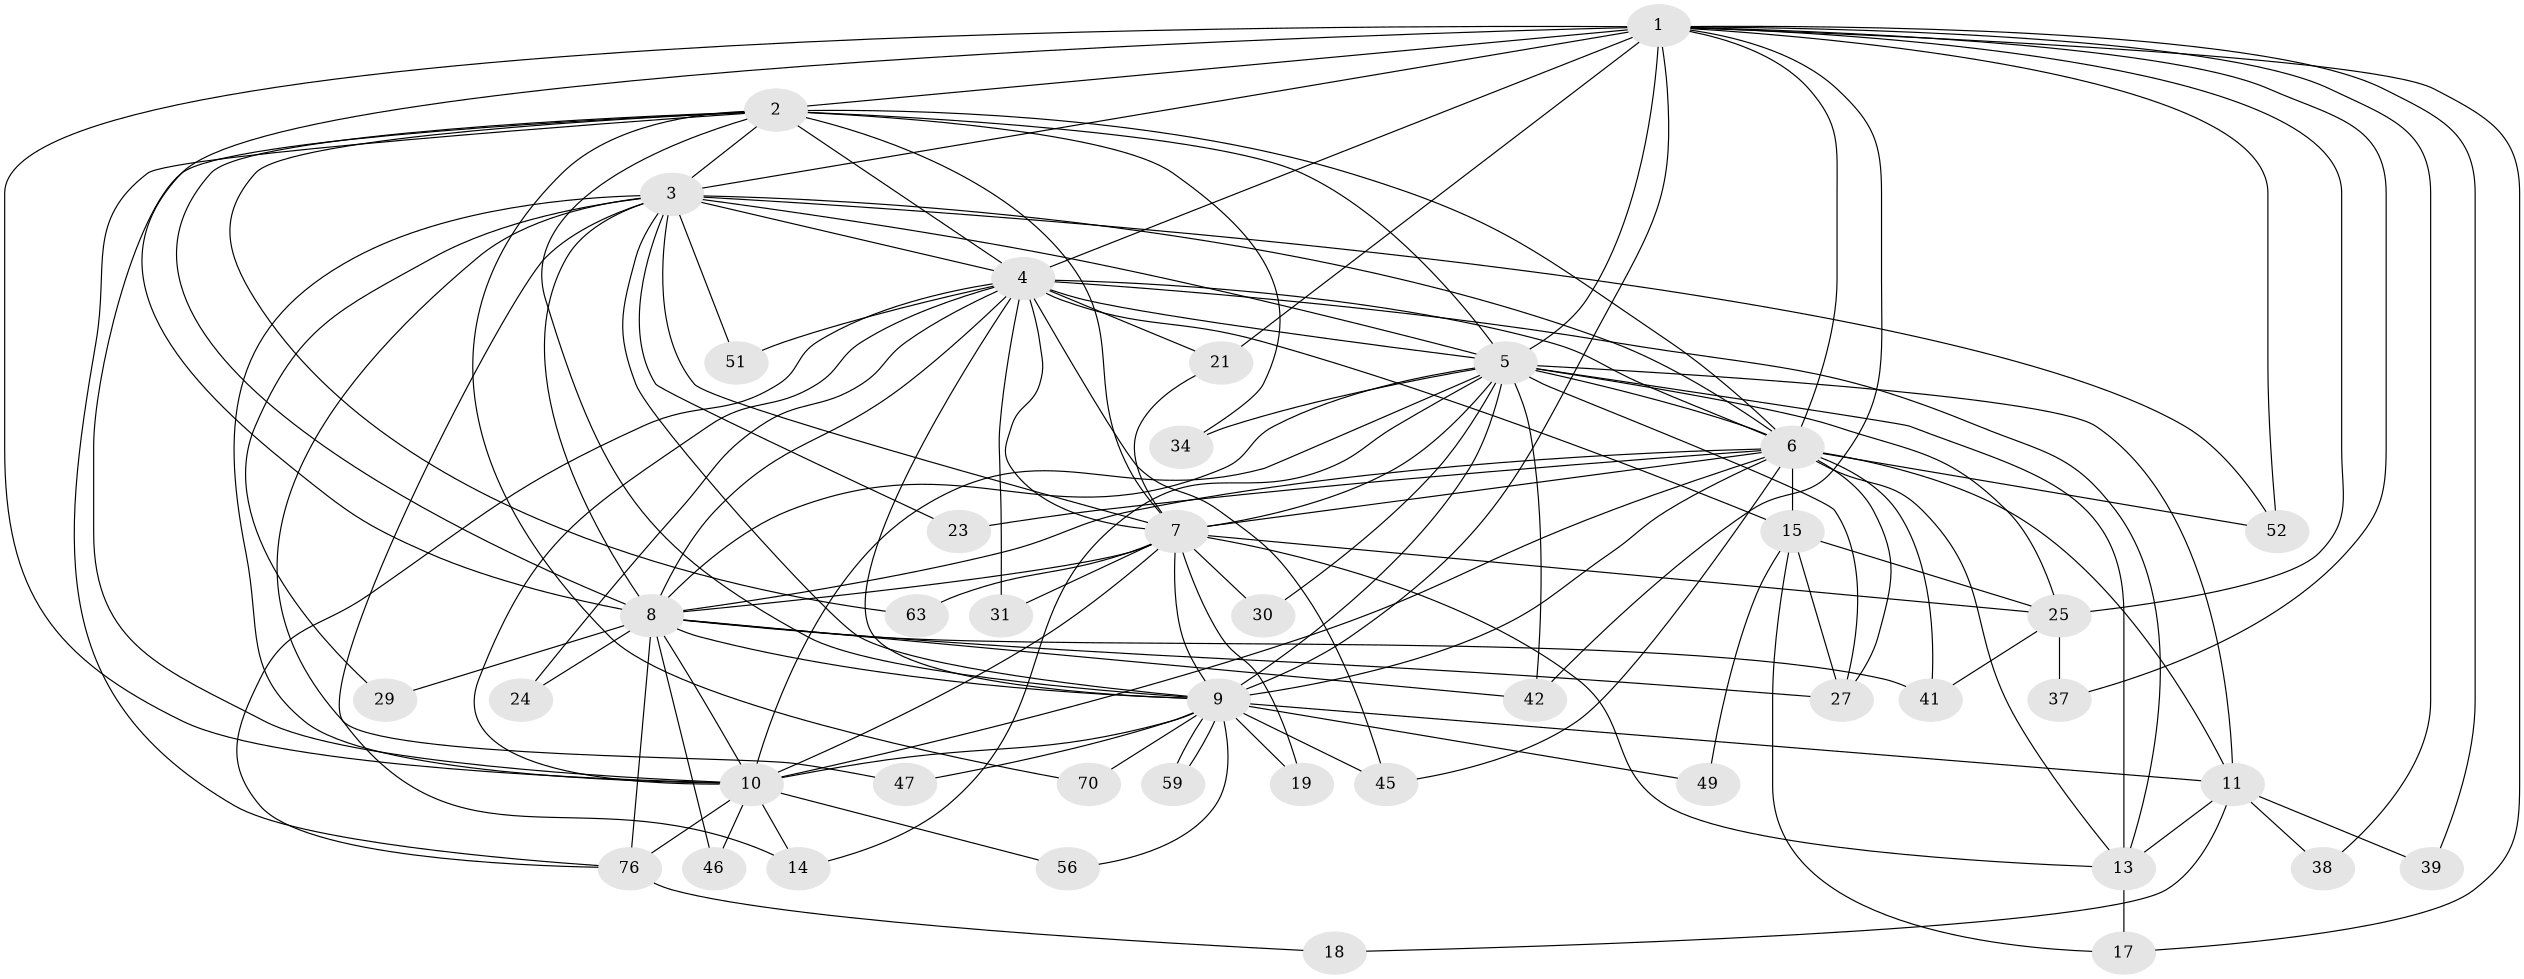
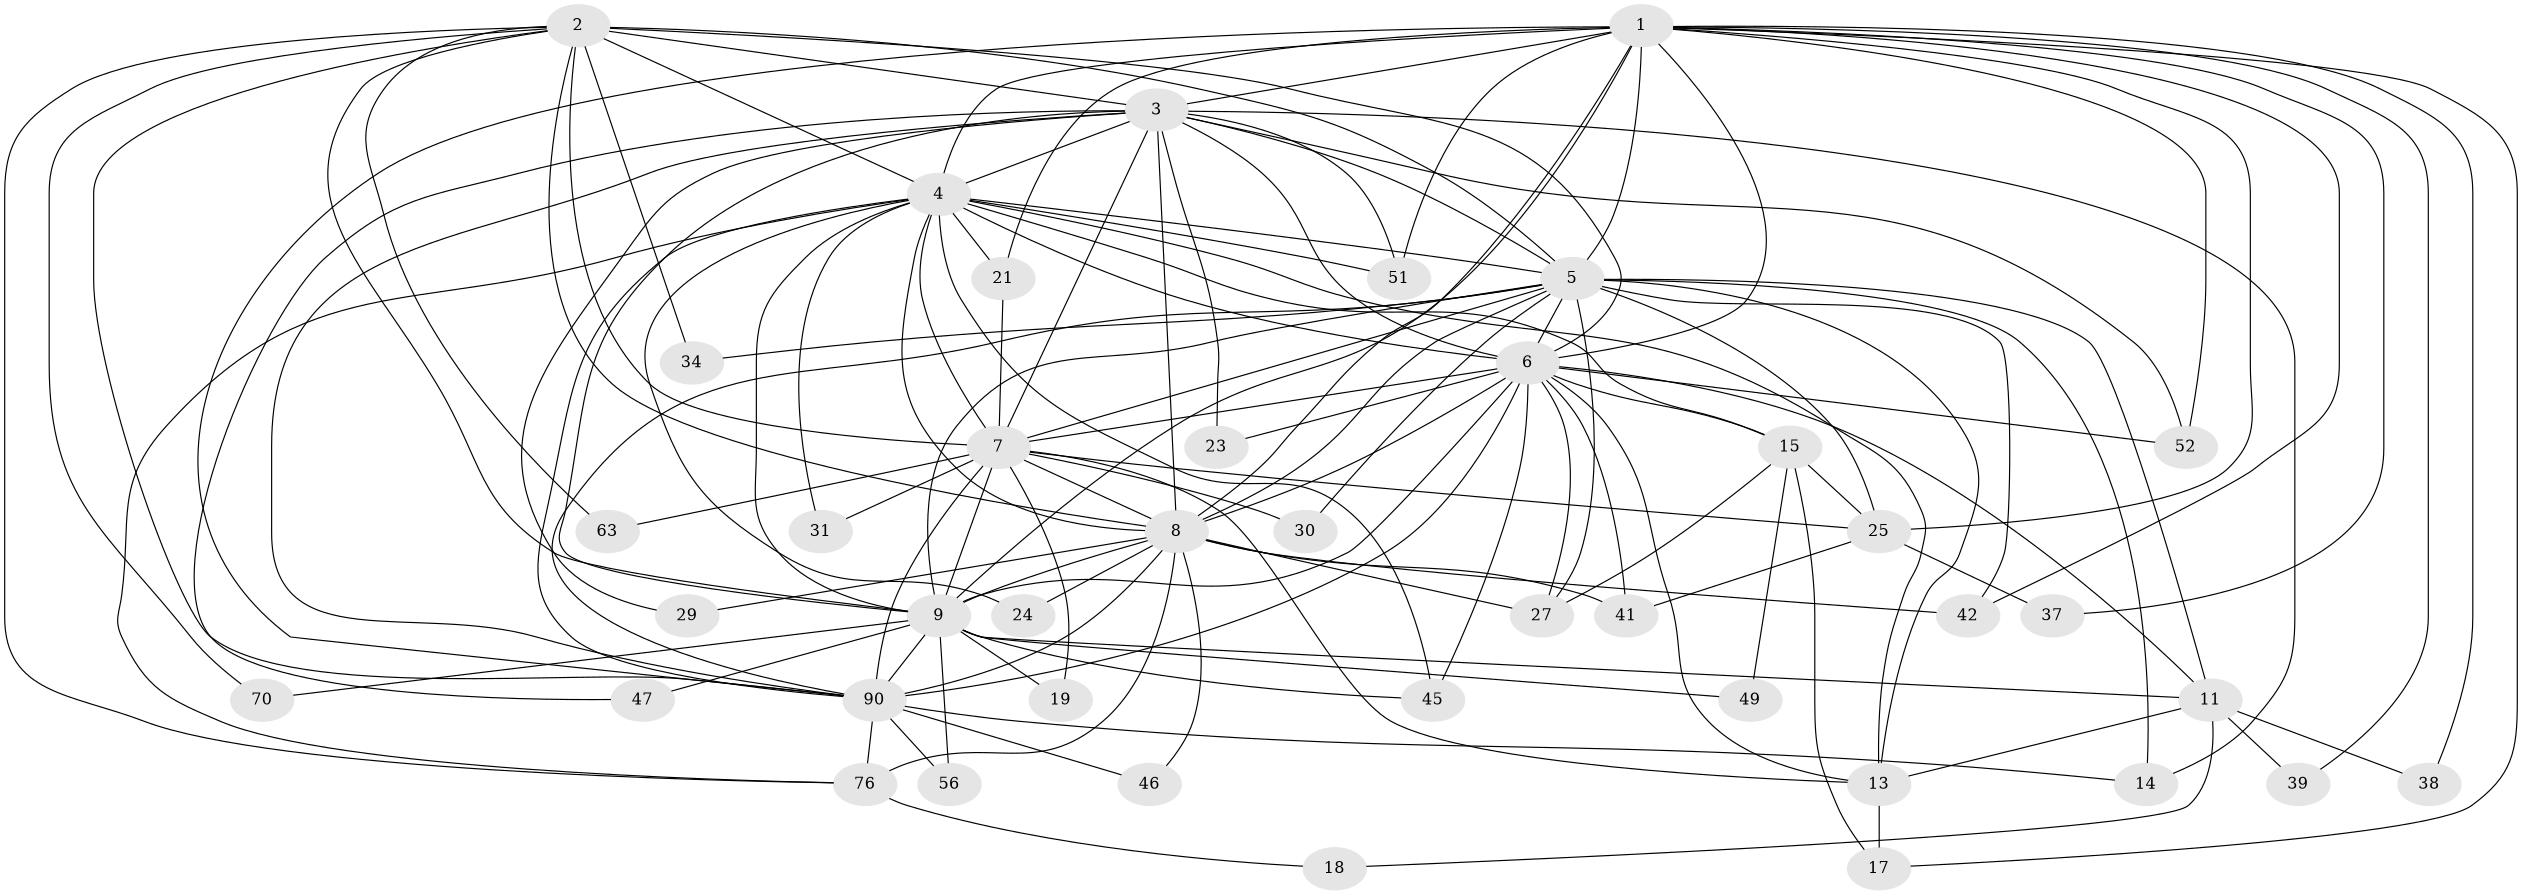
edge "1" -- "2": now "1" -- "51"
node "10": label "10" -> "90"
node "59": removed
